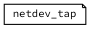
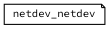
node "netdev_tap": label "netdev_tap" -> "netdev_netdev"
